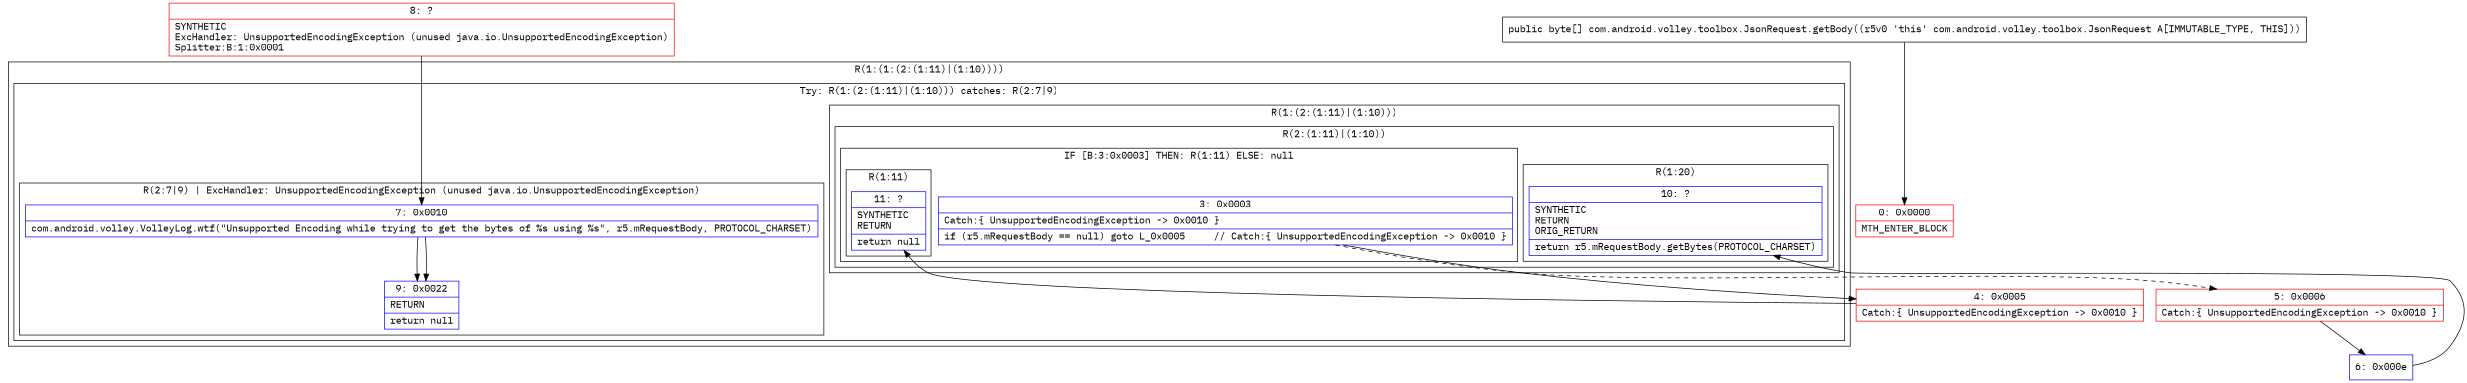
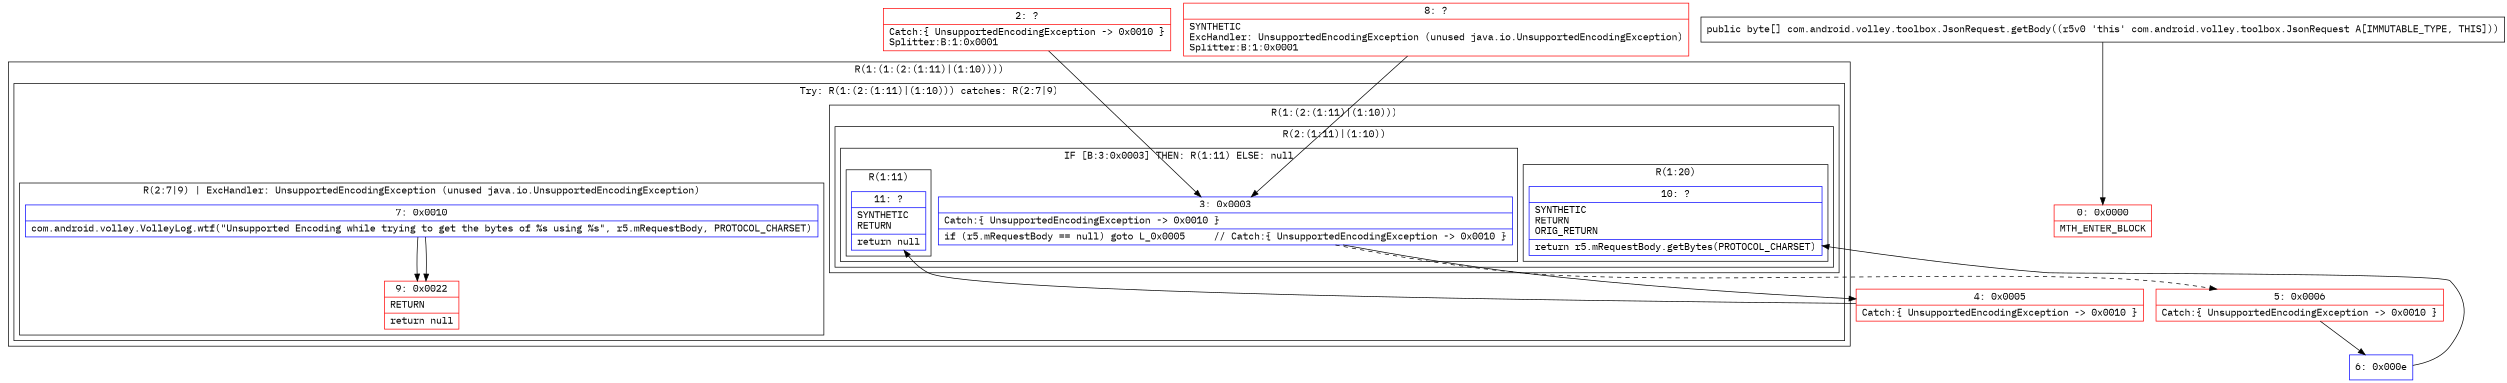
node "2: ?": added
edge "8: ?" -> "7: 0x0010": now "8: ?" -> "3: 0x0003"
node "9: 0x0022": color blue -> red
